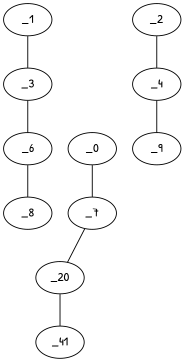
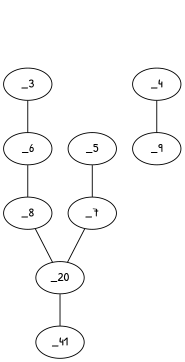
node "_1": removed
node "_2": removed
node "_0": label "_0" -> "_5"
edge "_8" -- "_20": added
